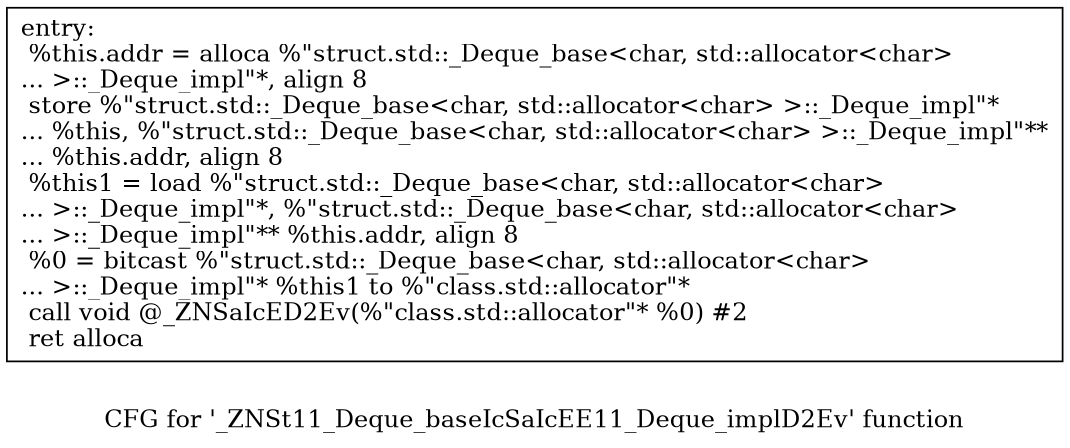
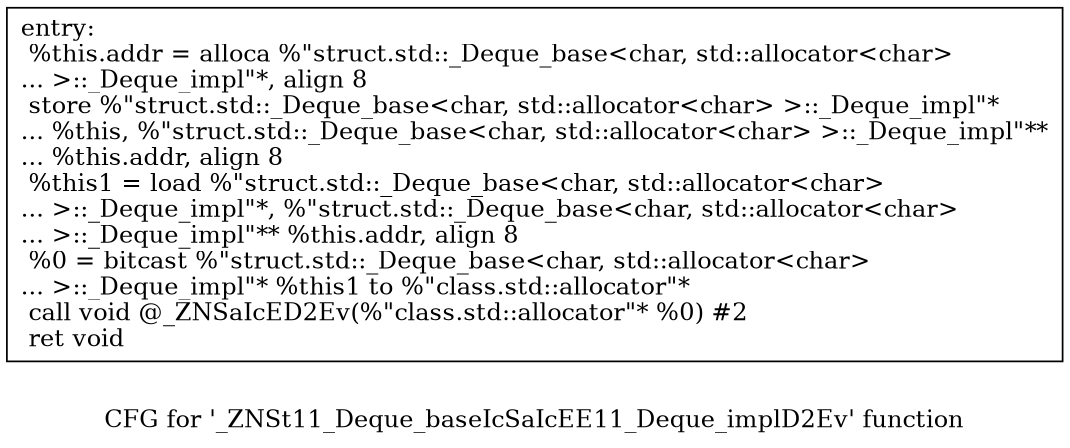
node "entry:": text "ret alloca" -> "ret void"
